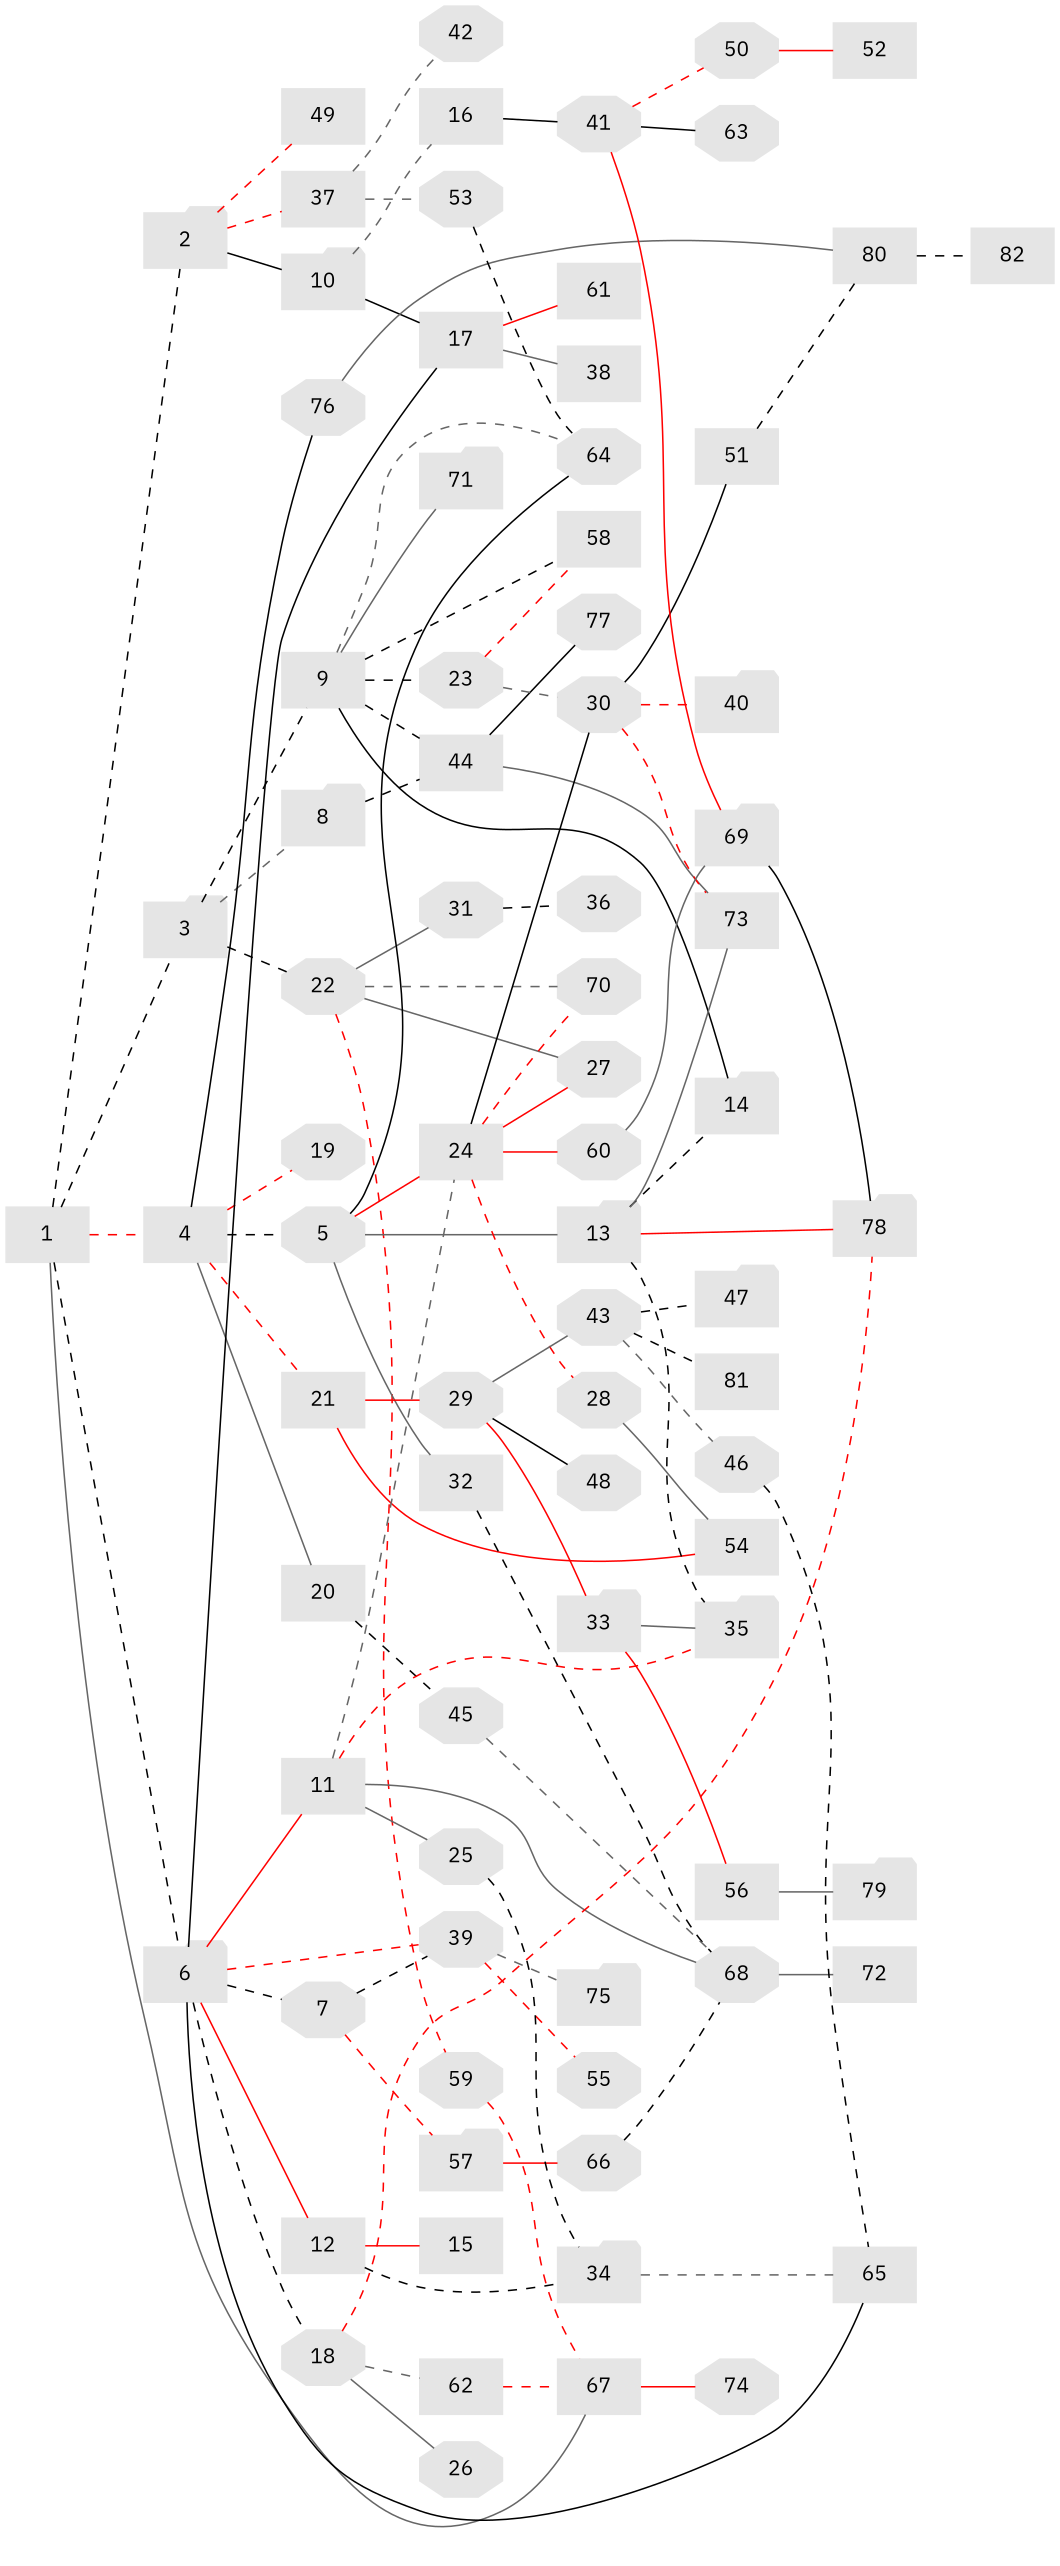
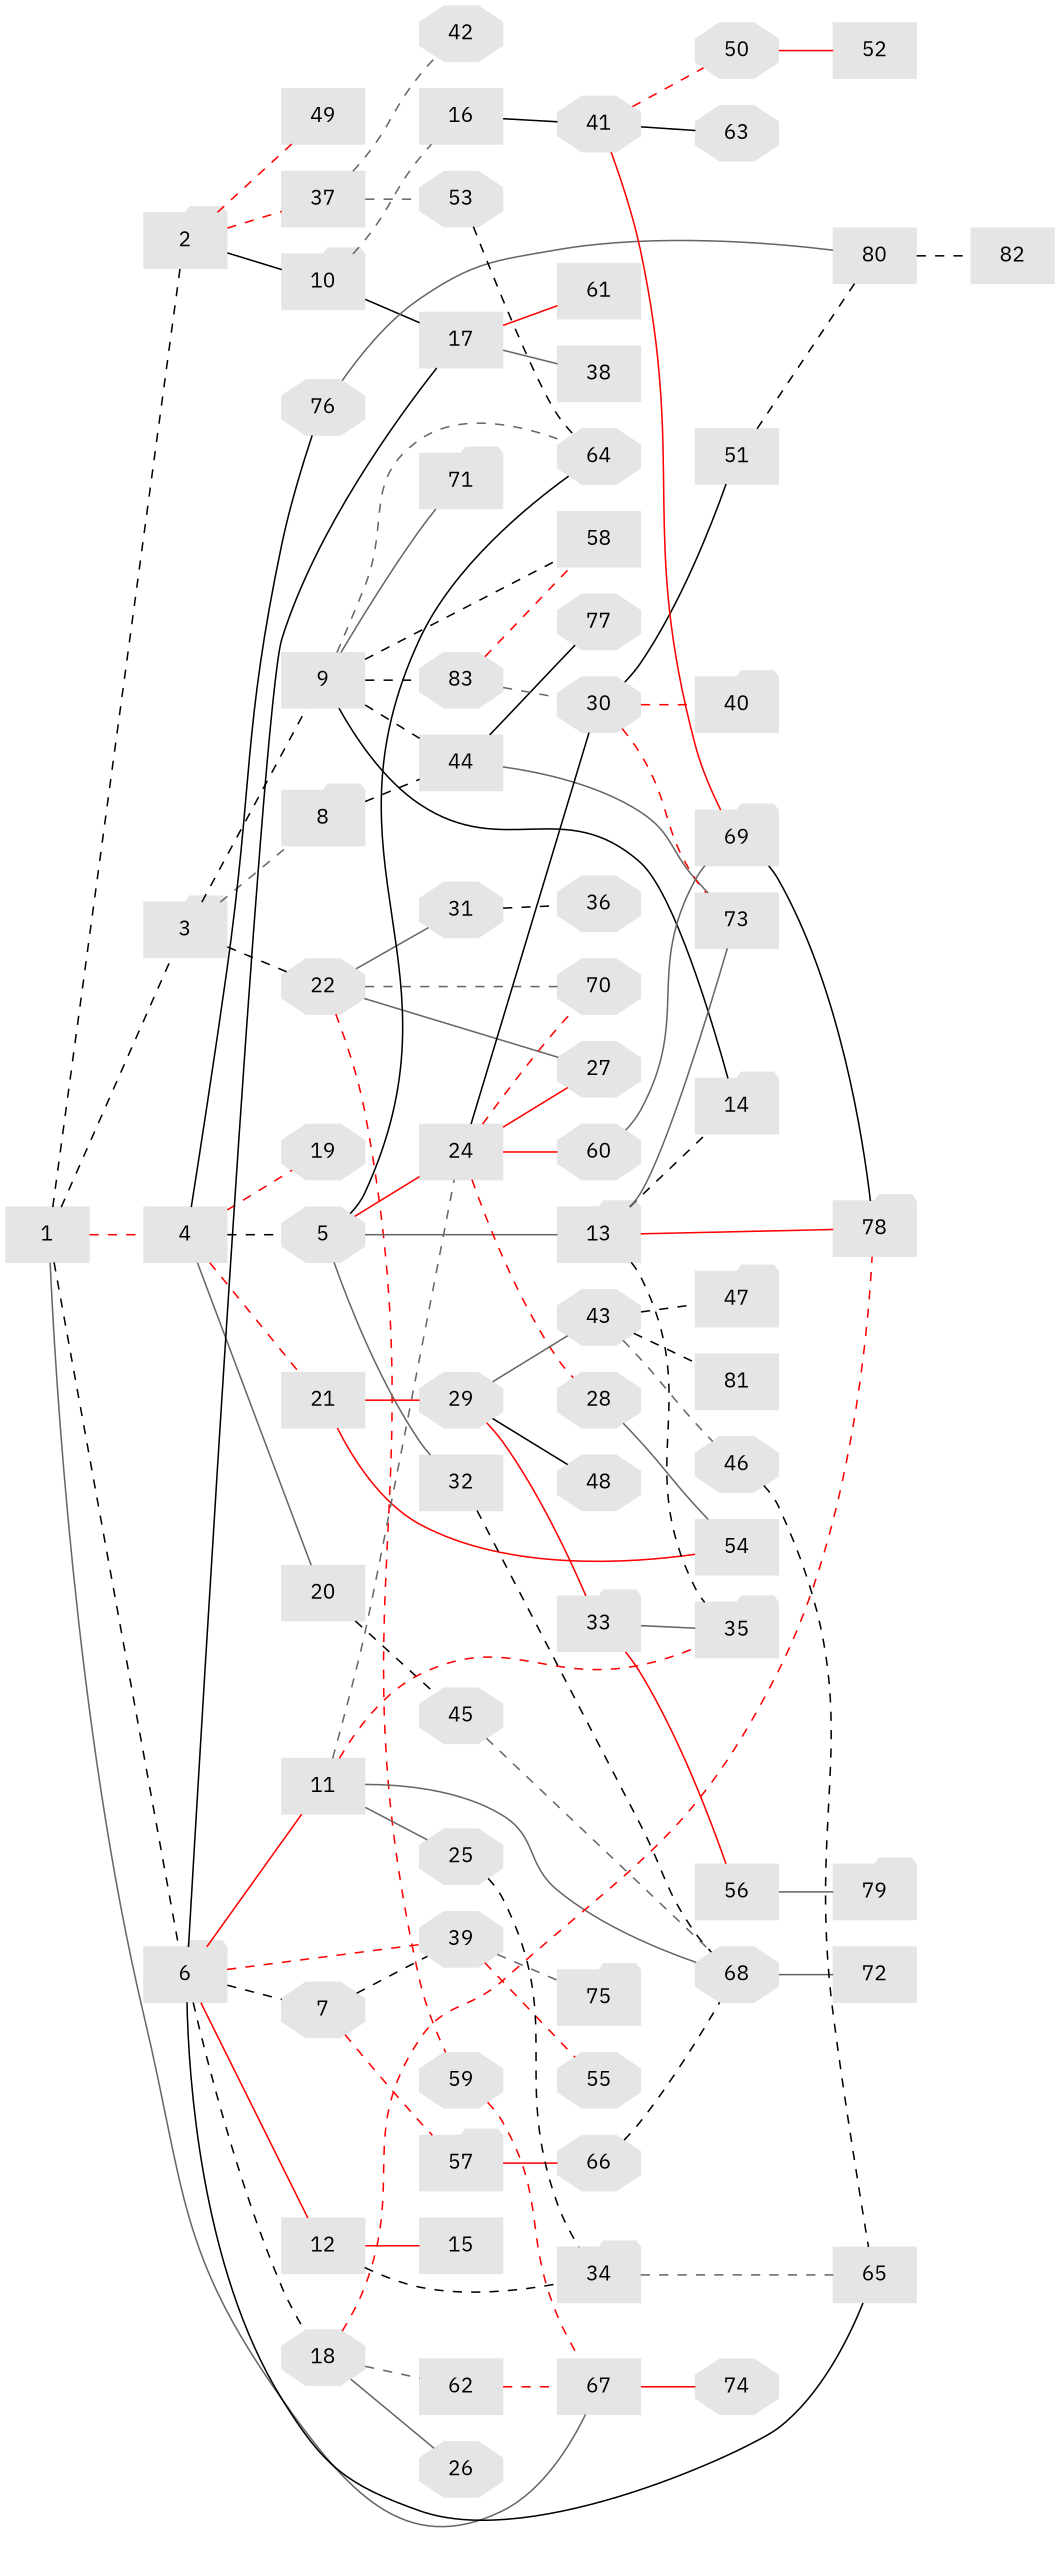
node "23": label "23" -> "83"
